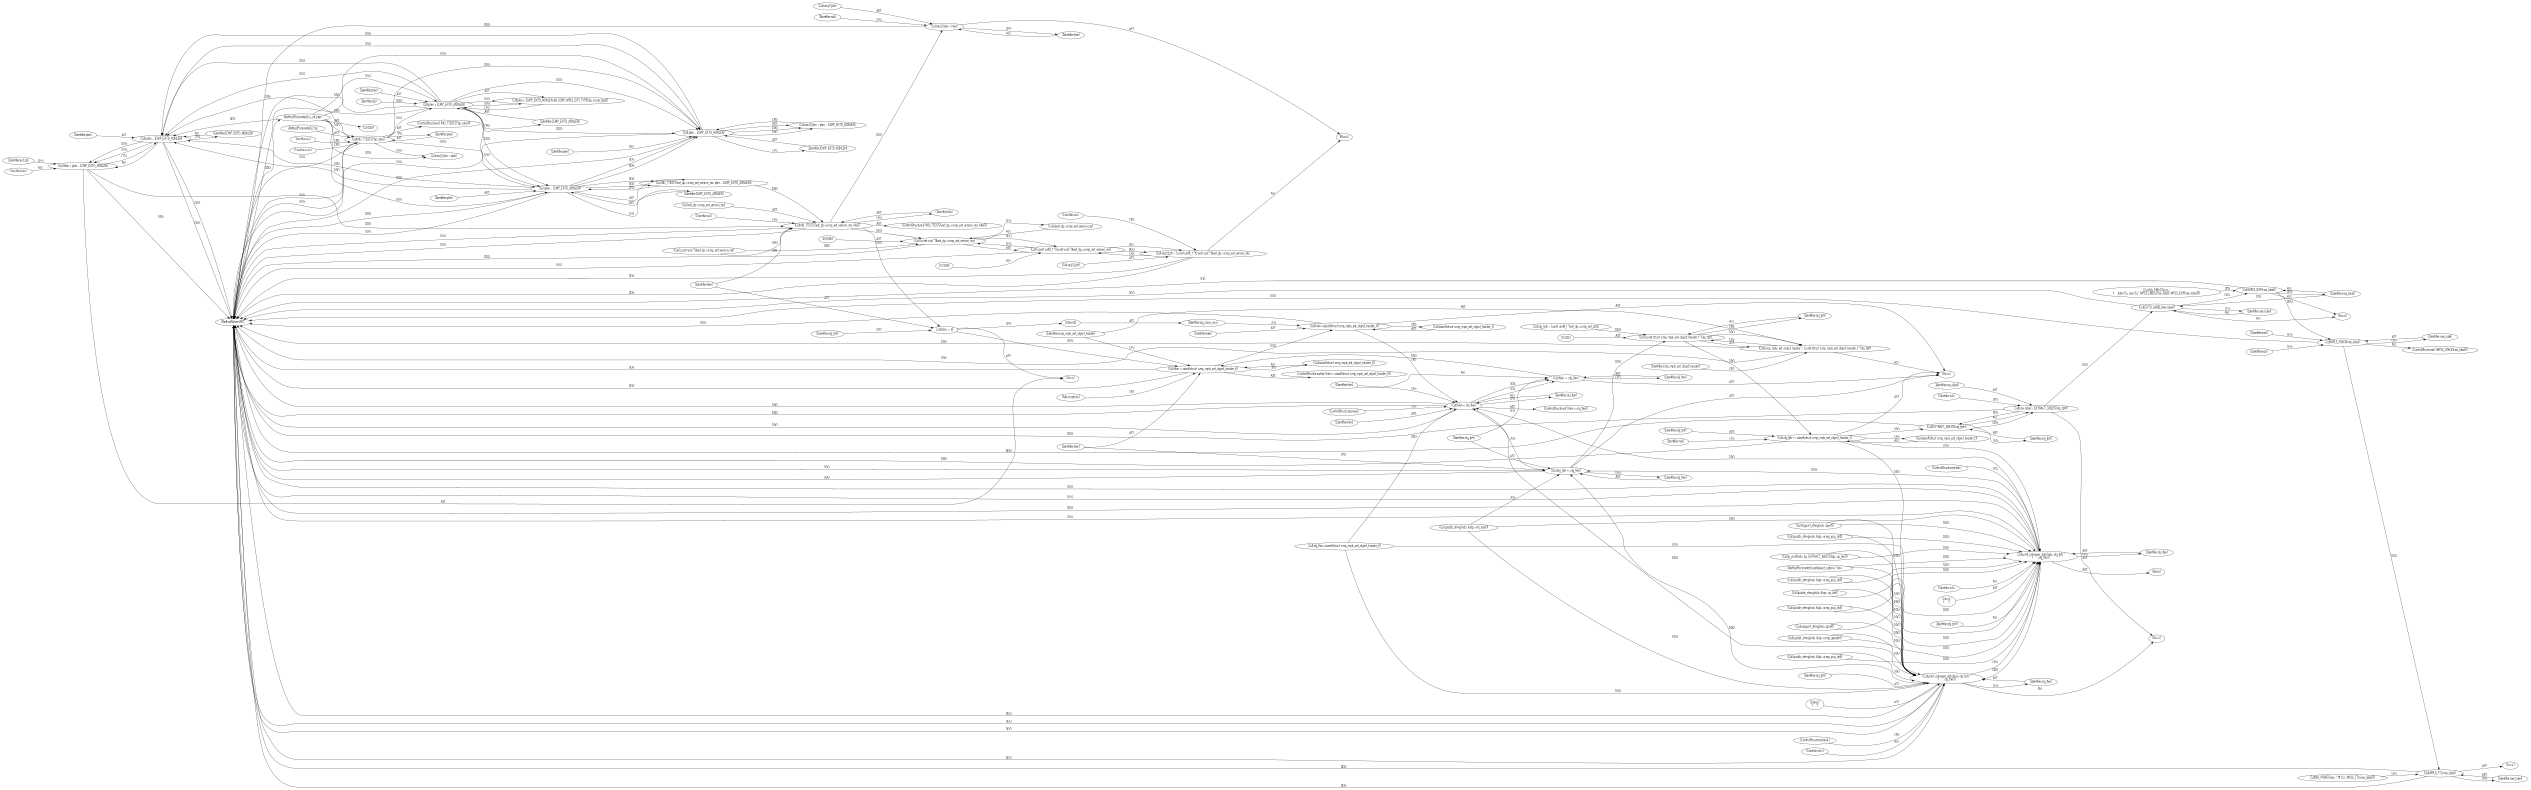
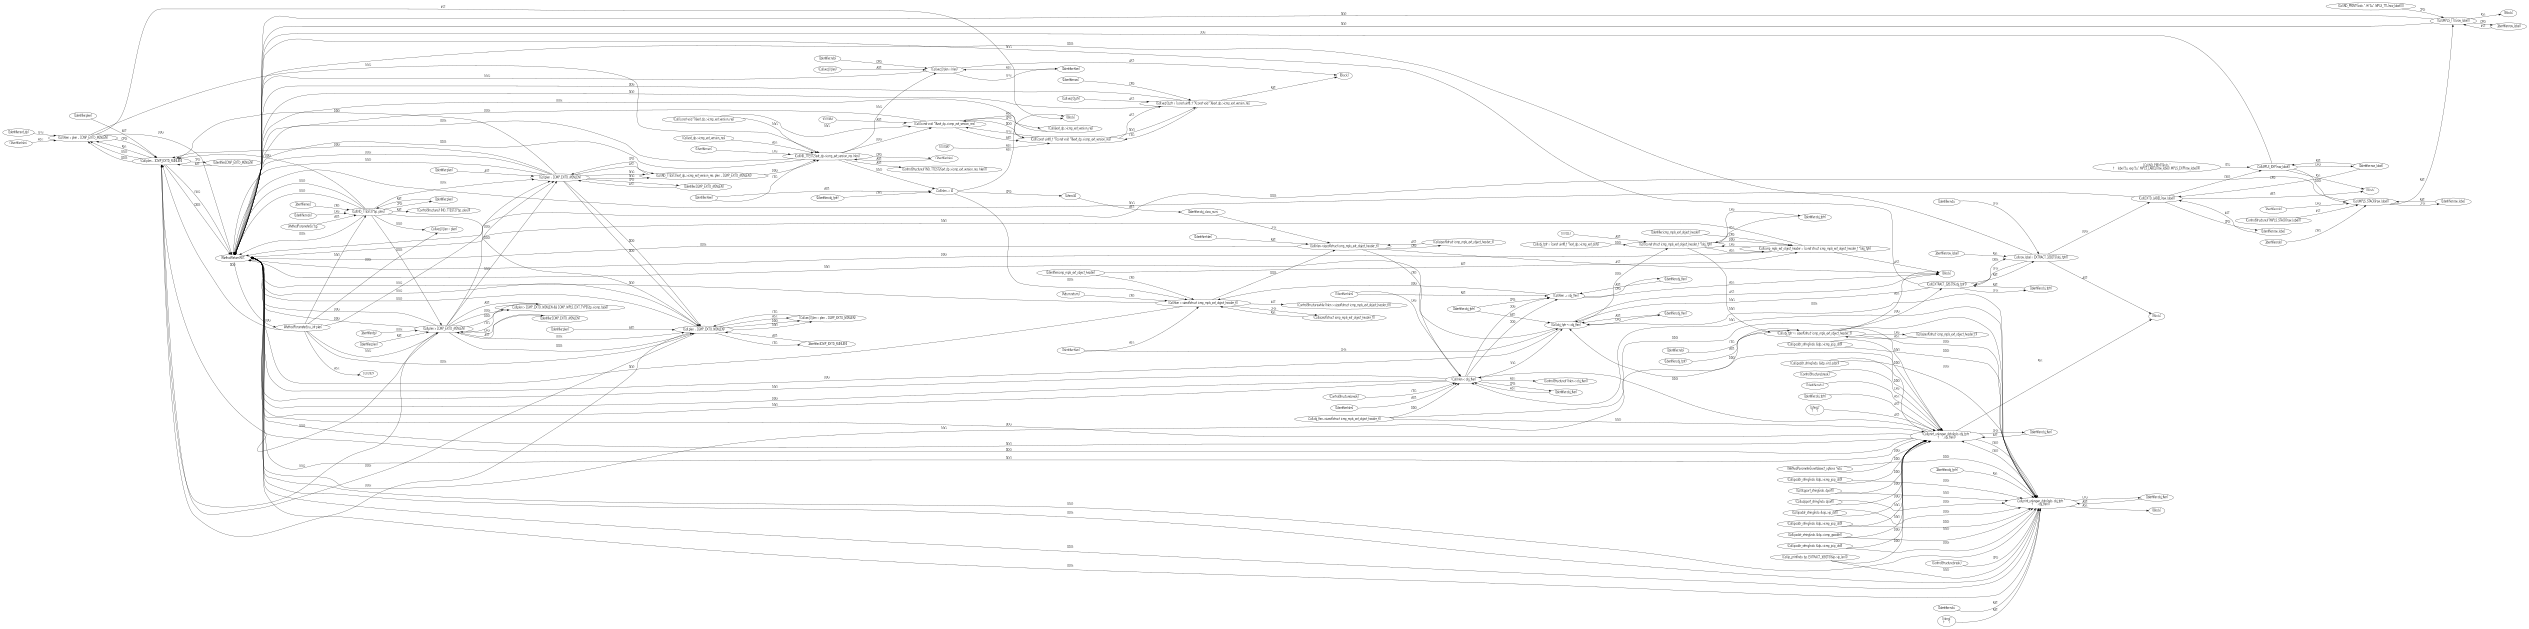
edge "(Call,MPLS_STACK(raw_label))" -> "(ControlStructure,if (MPLS_STACK(raw_label)))": reversed
edge "(Call,ipaddr_string(ndo, &idp->ird_addr))" -> "(Call,obj_tptr += obj_tlen)": now "(Call,EXTRACT_32BITS(obj_tptr))" -> "(Call,obj_tptr += obj_tlen)"
edge "(Call,MPLS_STACK(raw_label))" -> "(Call,MPLS_TTL(raw_label))": label "DDG: " -> "AST: "
